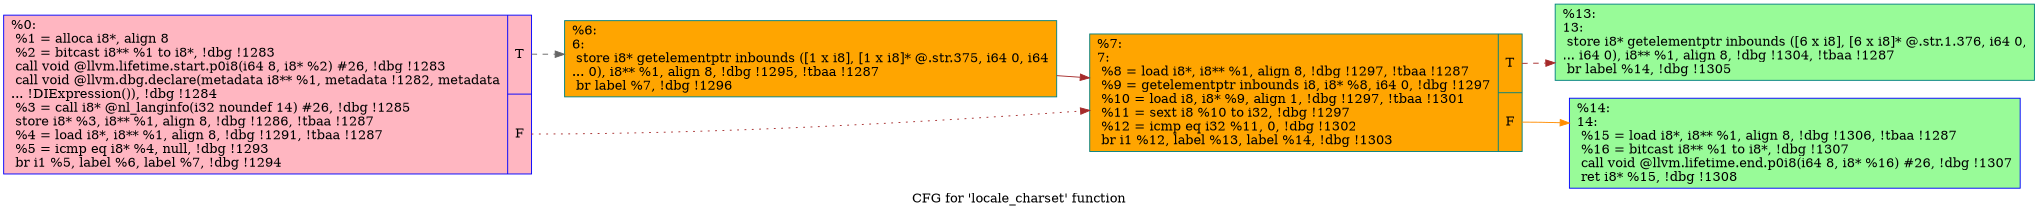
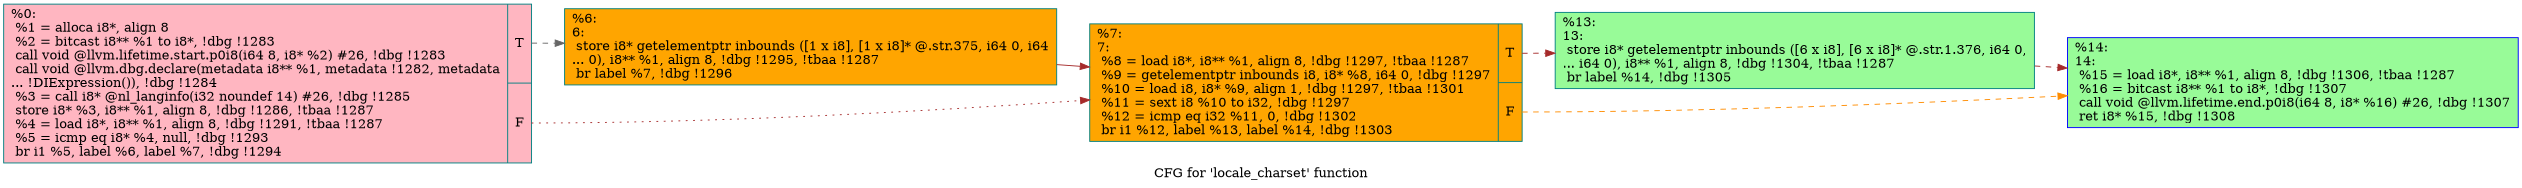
edge "%13:" -> "%14:": added
node "%0:": color blue -> teal
edge "%7:" -> "%14:": style solid -> dashed
